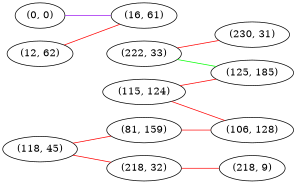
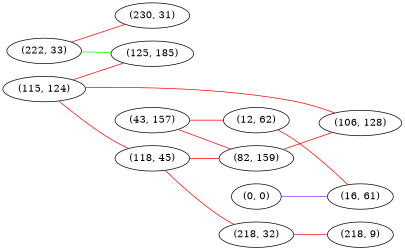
node "(43, 157)": added
edge "(115, 124)" -- "(118, 45)": added
node "(81, 159)": label "(81, 159)" -> "(82, 159)"
